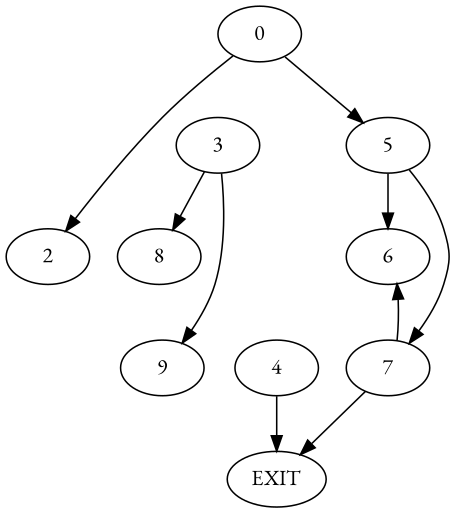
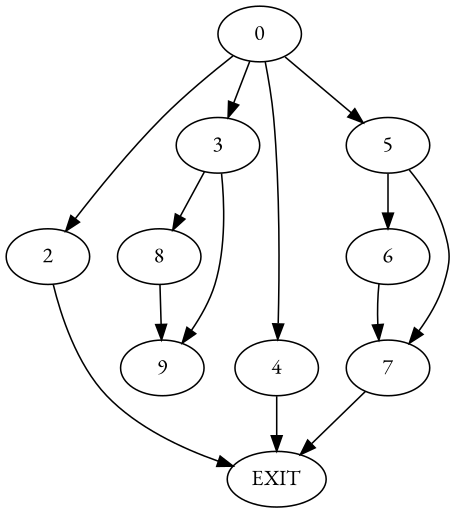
edge "0" -> "3": added
edge "0" -> "4": added
edge "8" -> "9": added
edge "7" -> "6": reversed
edge "2" -> "EXIT": added
